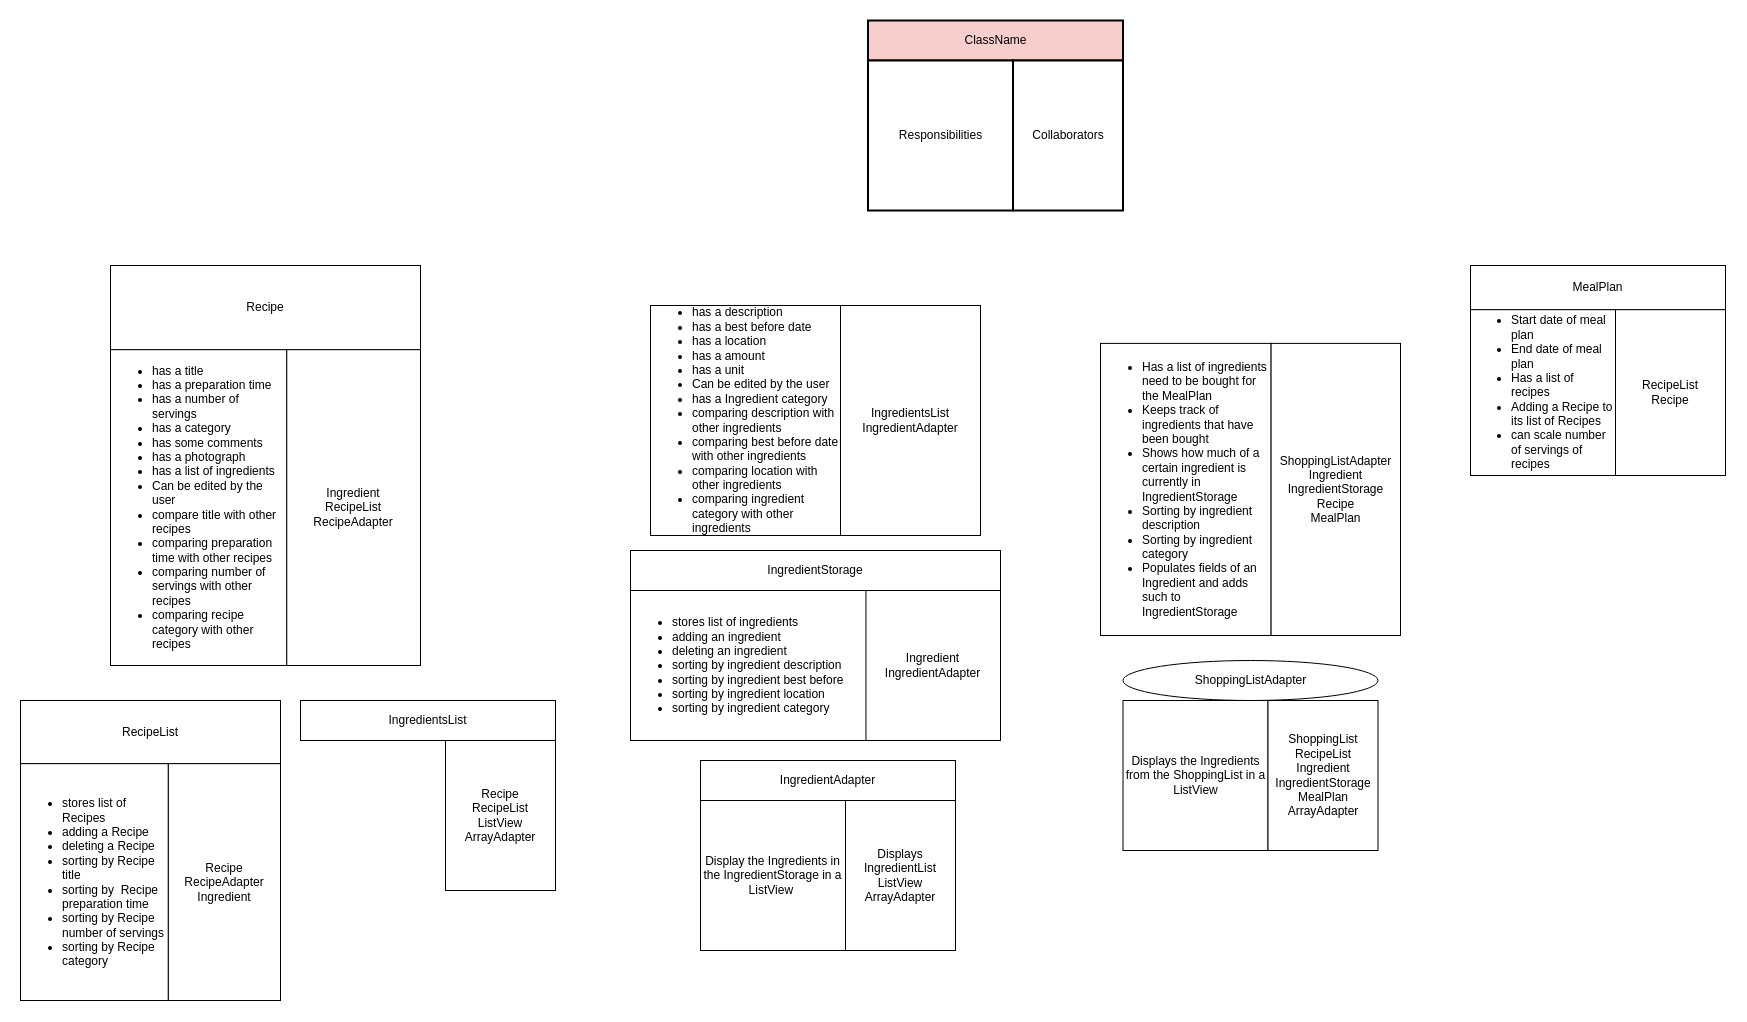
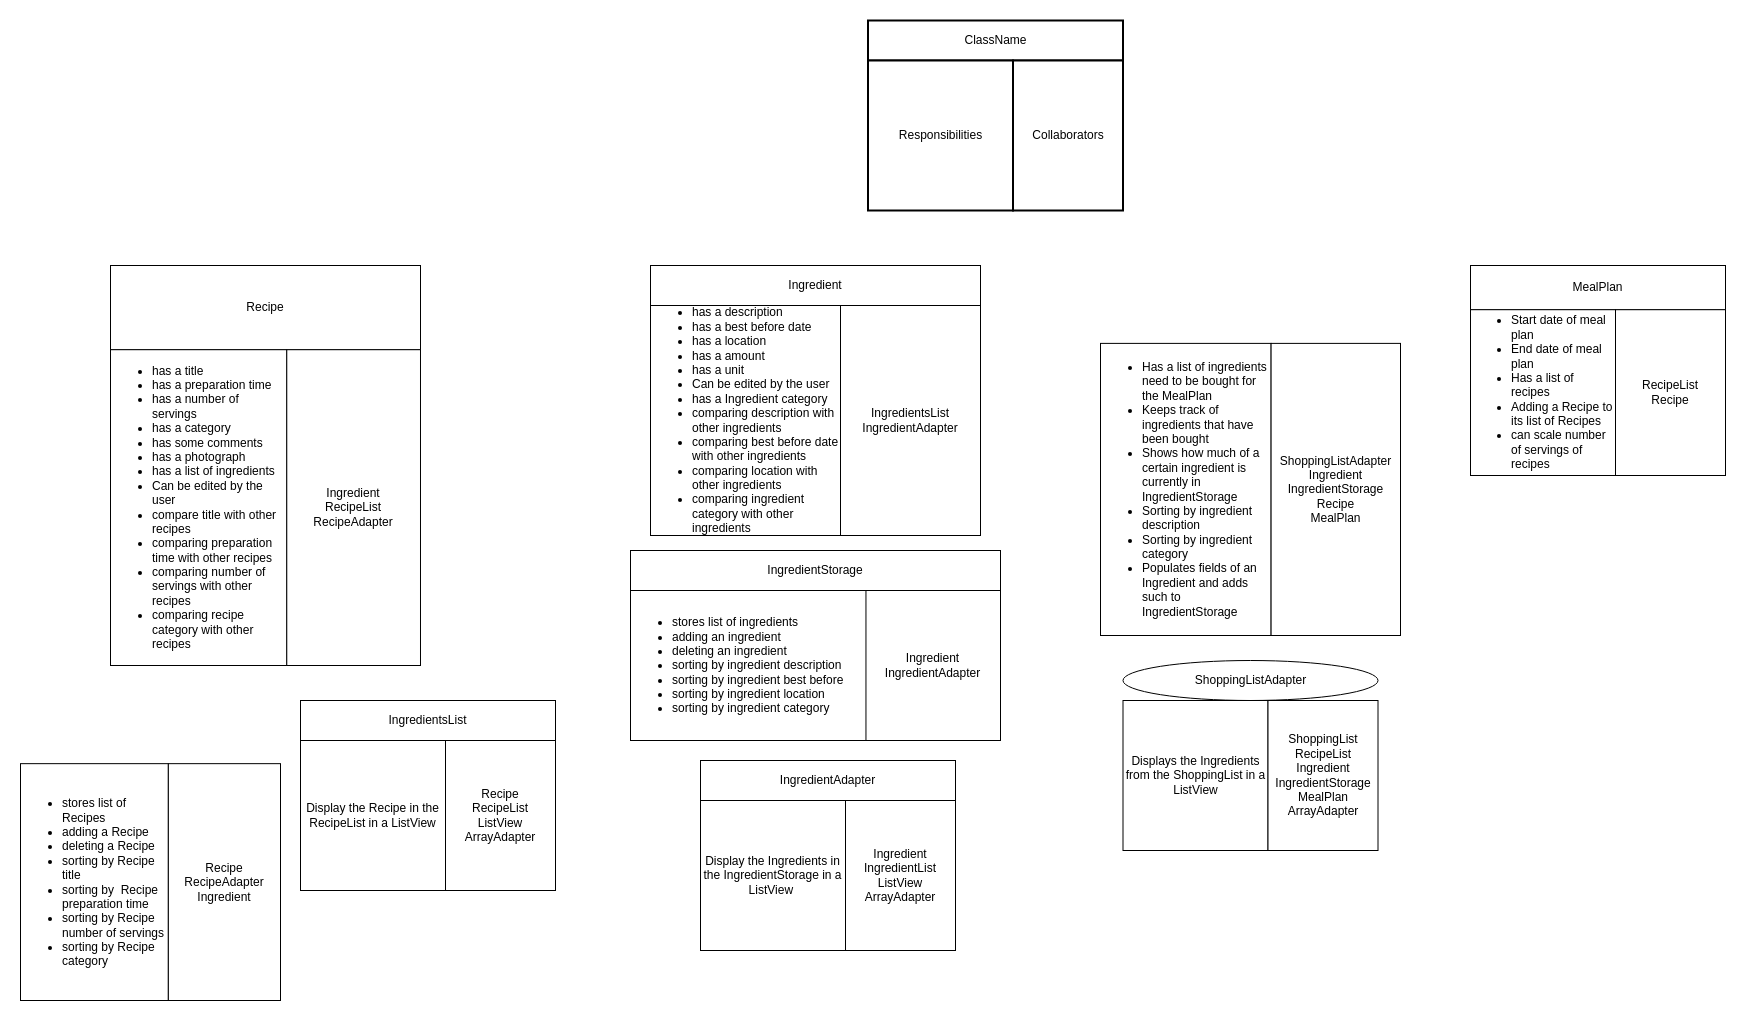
node "ClassName": fillcolor #f8cecc -> #ffffff
node "Ingredient": added
node "RecipeList": removed
node "Display the Recipe in the RecipeList in a ListView": added
node "Displays IngredientList ListView ArrayAdapter": label "Displays IngredientList ListView ArrayAdapter" -> "Ingredient IngredientList ListView ArrayAdapter"
